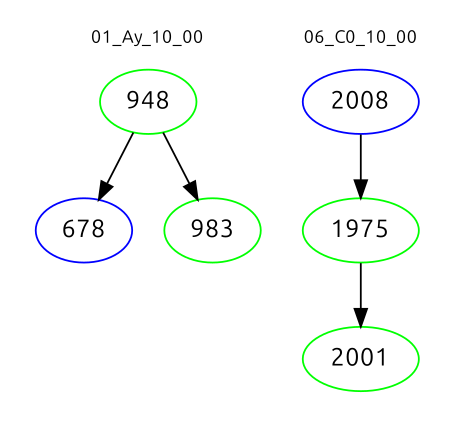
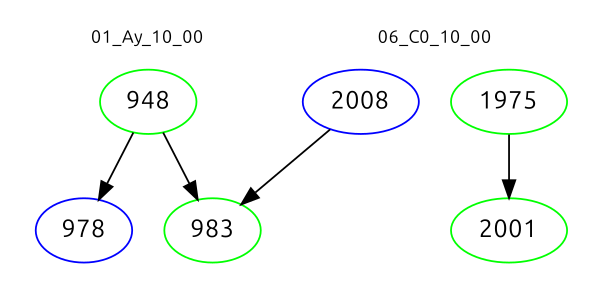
edge "2008" -> "1975": now "2008" -> "983"
node "678": label "678" -> "978"
